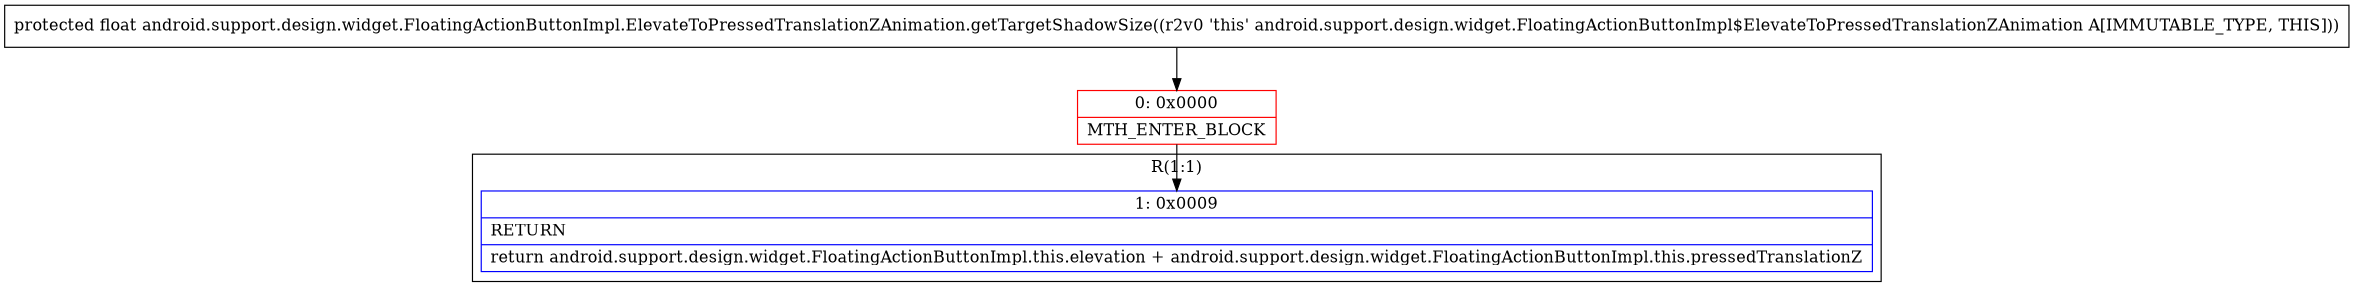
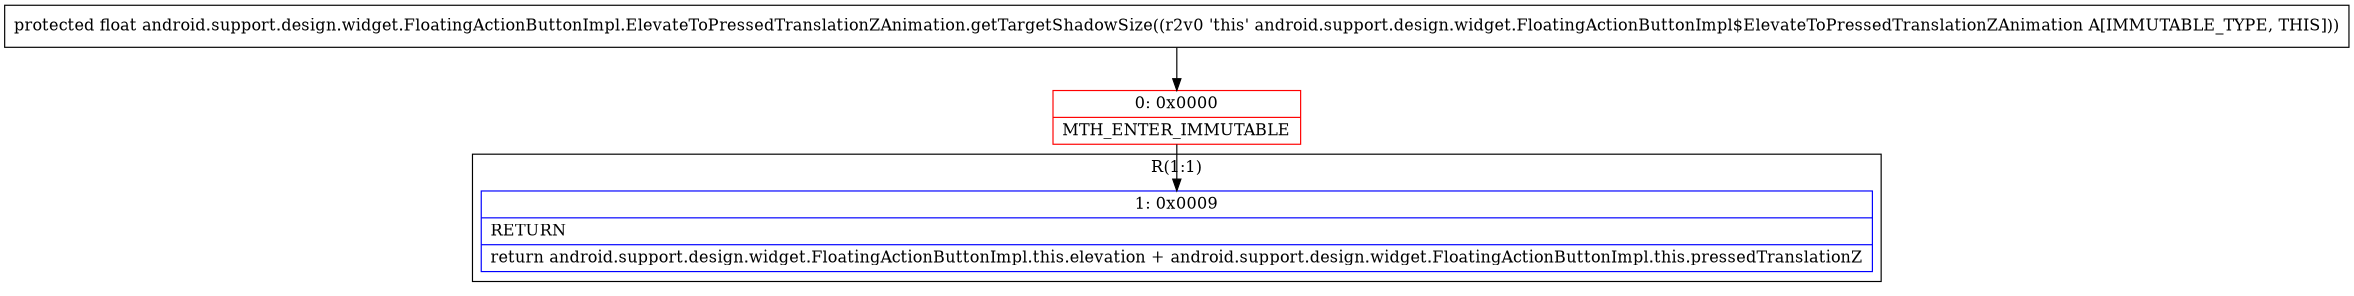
node "0: 0x0000": text "MTH_ENTER_BLOCK" -> "MTH_ENTER_IMMUTABLE"
